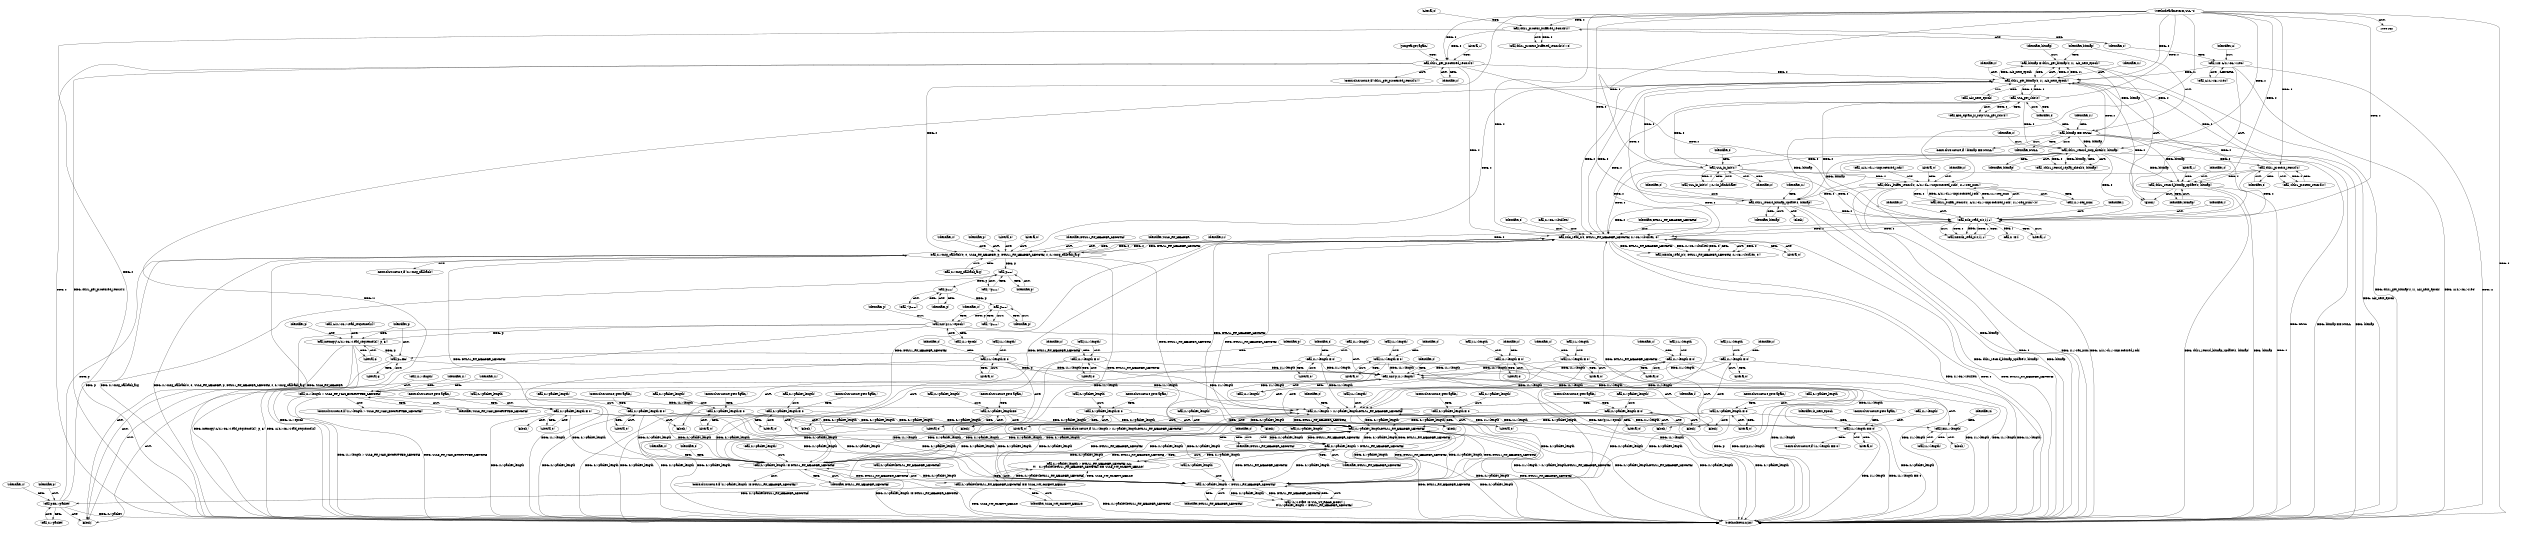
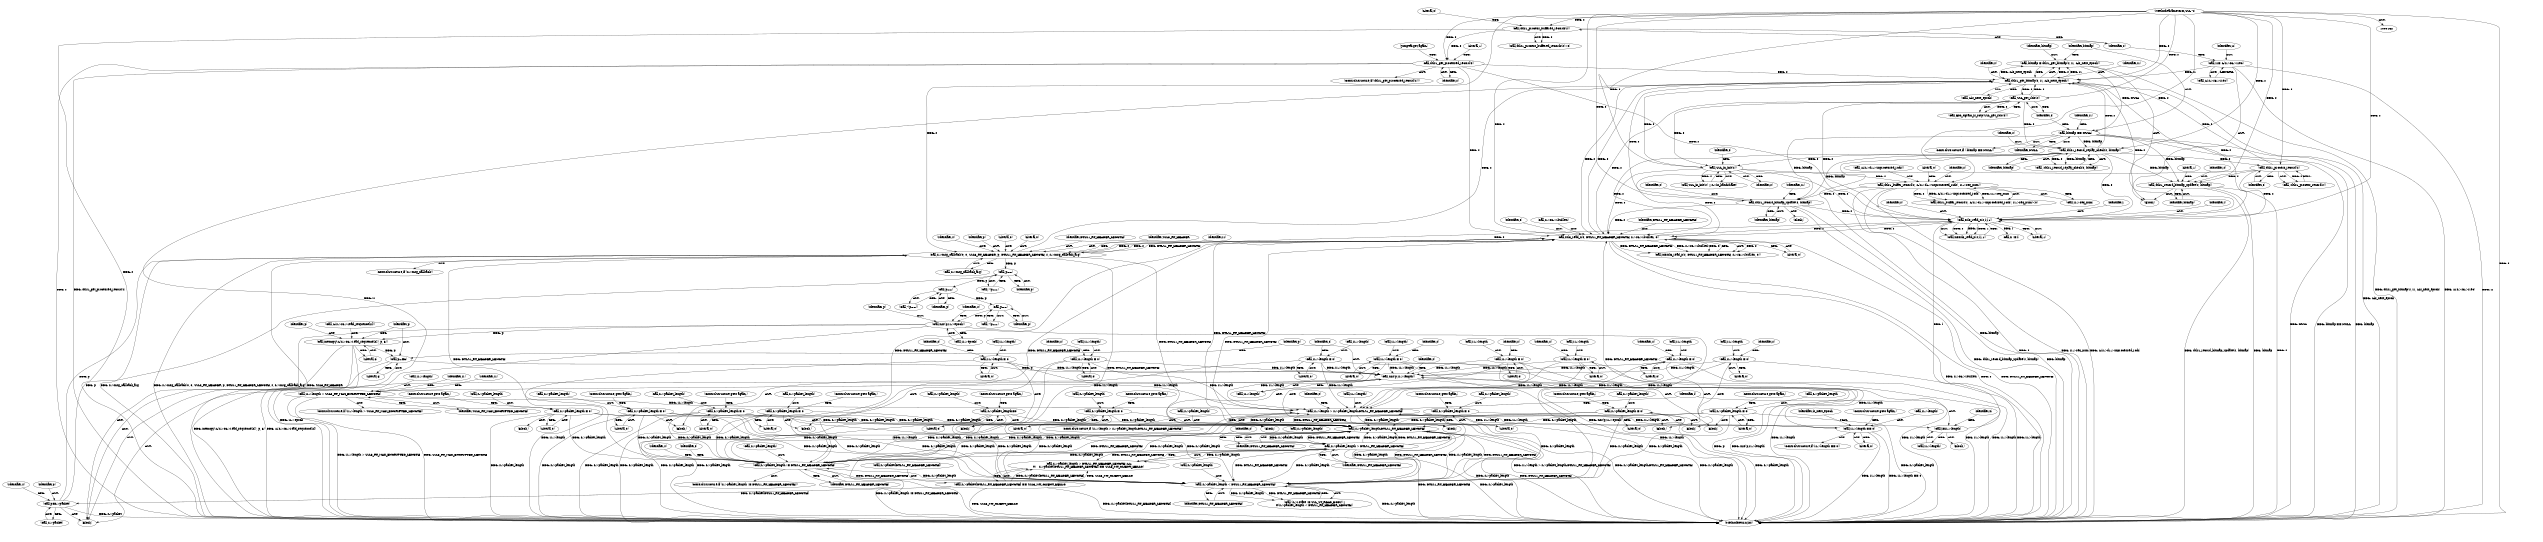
edge "(Call,bitmap = dtls1_get_bitmap(s, rr, &is_next_epoch))" -> "(Call,bitmap == NULL)": label "DDG: bitmap" -> "DDG: NULL"
node "(Call,dtls1_record_sctp_check(s, bitmap))": label "(Call,dtls1_record_sctp_check(s, bitmap))" -> "(Call,dtls1_record_replay_check(s, bitmap))"
edge "(Call,!dtls1_process_record(s))" -> "(Call,dtls1_process_record(s))": label "CFG: " -> "DTLS: "
edge "(Call,i=rr->length)" -> "(Call,ssl3_read_n(s,i,i,1))": added, label "DDG: i"
edge "(Identifier,is_next_epoch)" -> "(Call,rr->length == 0)": label "CFG: " -> "MAX: "
edge "(Call,rr->length == 0)" -> "(ControlStructure,if (rr->length == 0))": label "CFG: " -> "AST: "
node "(Identifier,SSL3_MT_CLIENT_HELLO)": removed
edge "(Call,s->packet_length < DTLS1_RT_HEADER_LENGTH)" -> "(MethodReturn,int)": added, label "DDG: s->packet_length"
